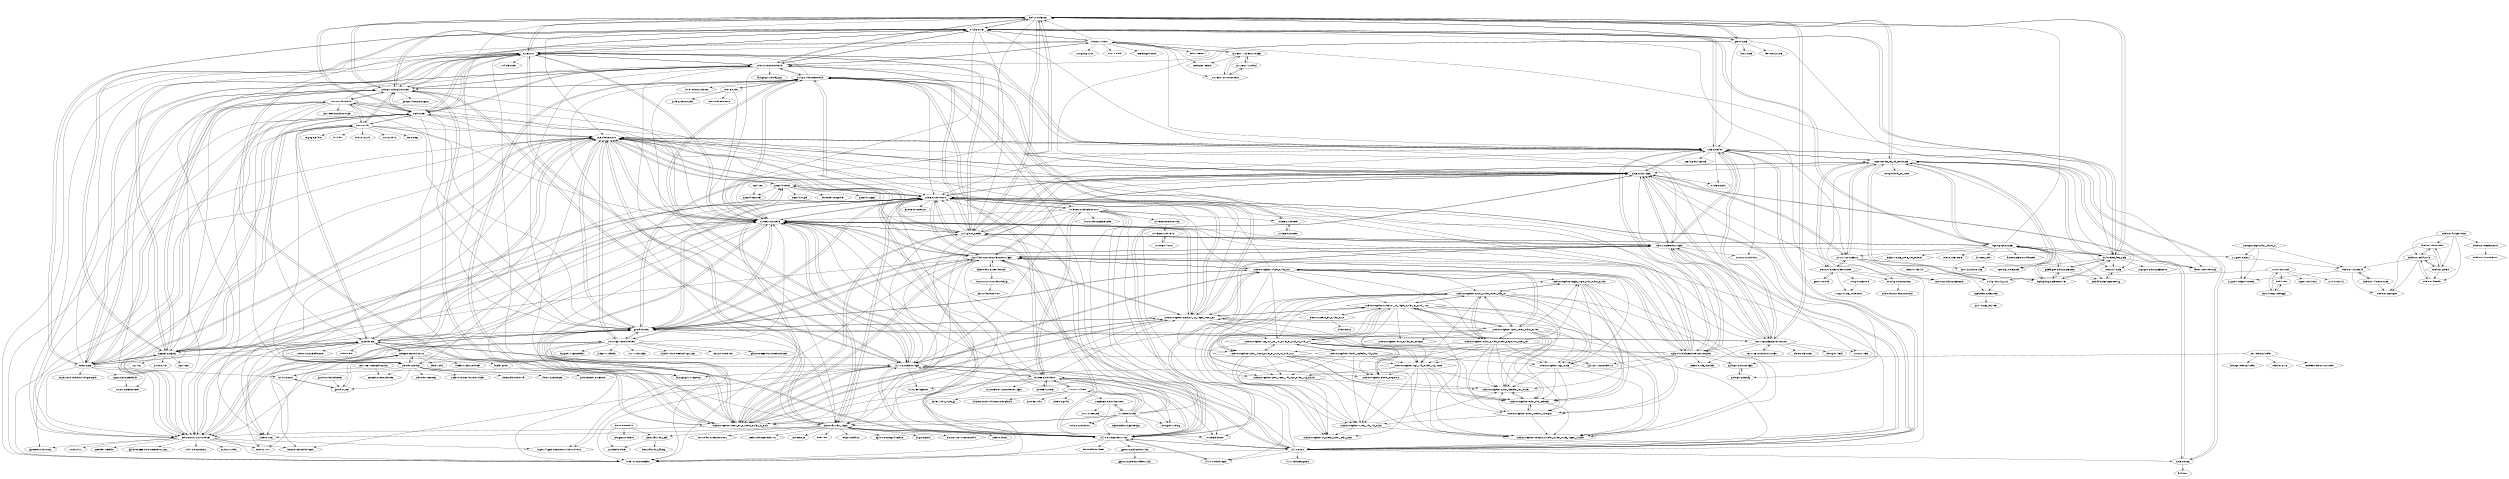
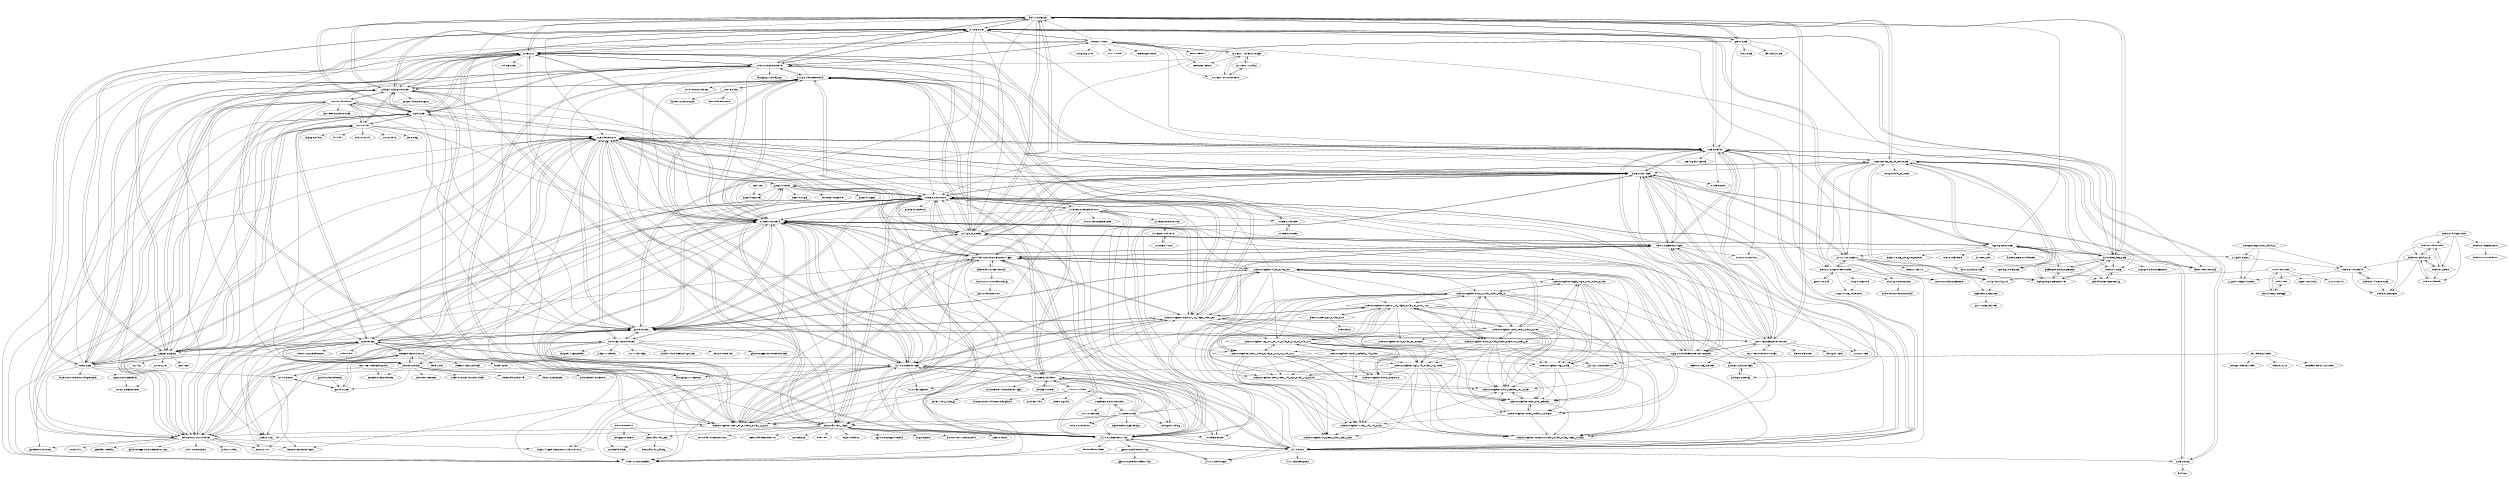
node "pyside/pyside2-examples": label "pyside/pyside2-examples" -> "frameless/pyside2-examples"
edge "WEIYANLIN1996/pyqt5-QQ" -> "Wangler2333/tcp_udp_web_tools-pyqt5": now "WEIYANLIN1996/pyqt5-QQ" -> "nicedayzhu/netAssist"
edge "anjalp/Minimalistic-Flat-Modern-GUI-Template" -> "RedFalsh/PyQt5_stylesheets": now "anjalp/Minimalistic-Flat-Modern-GUI-Template" -> "seanwu1105/pyqt5-qtquick2-example"
